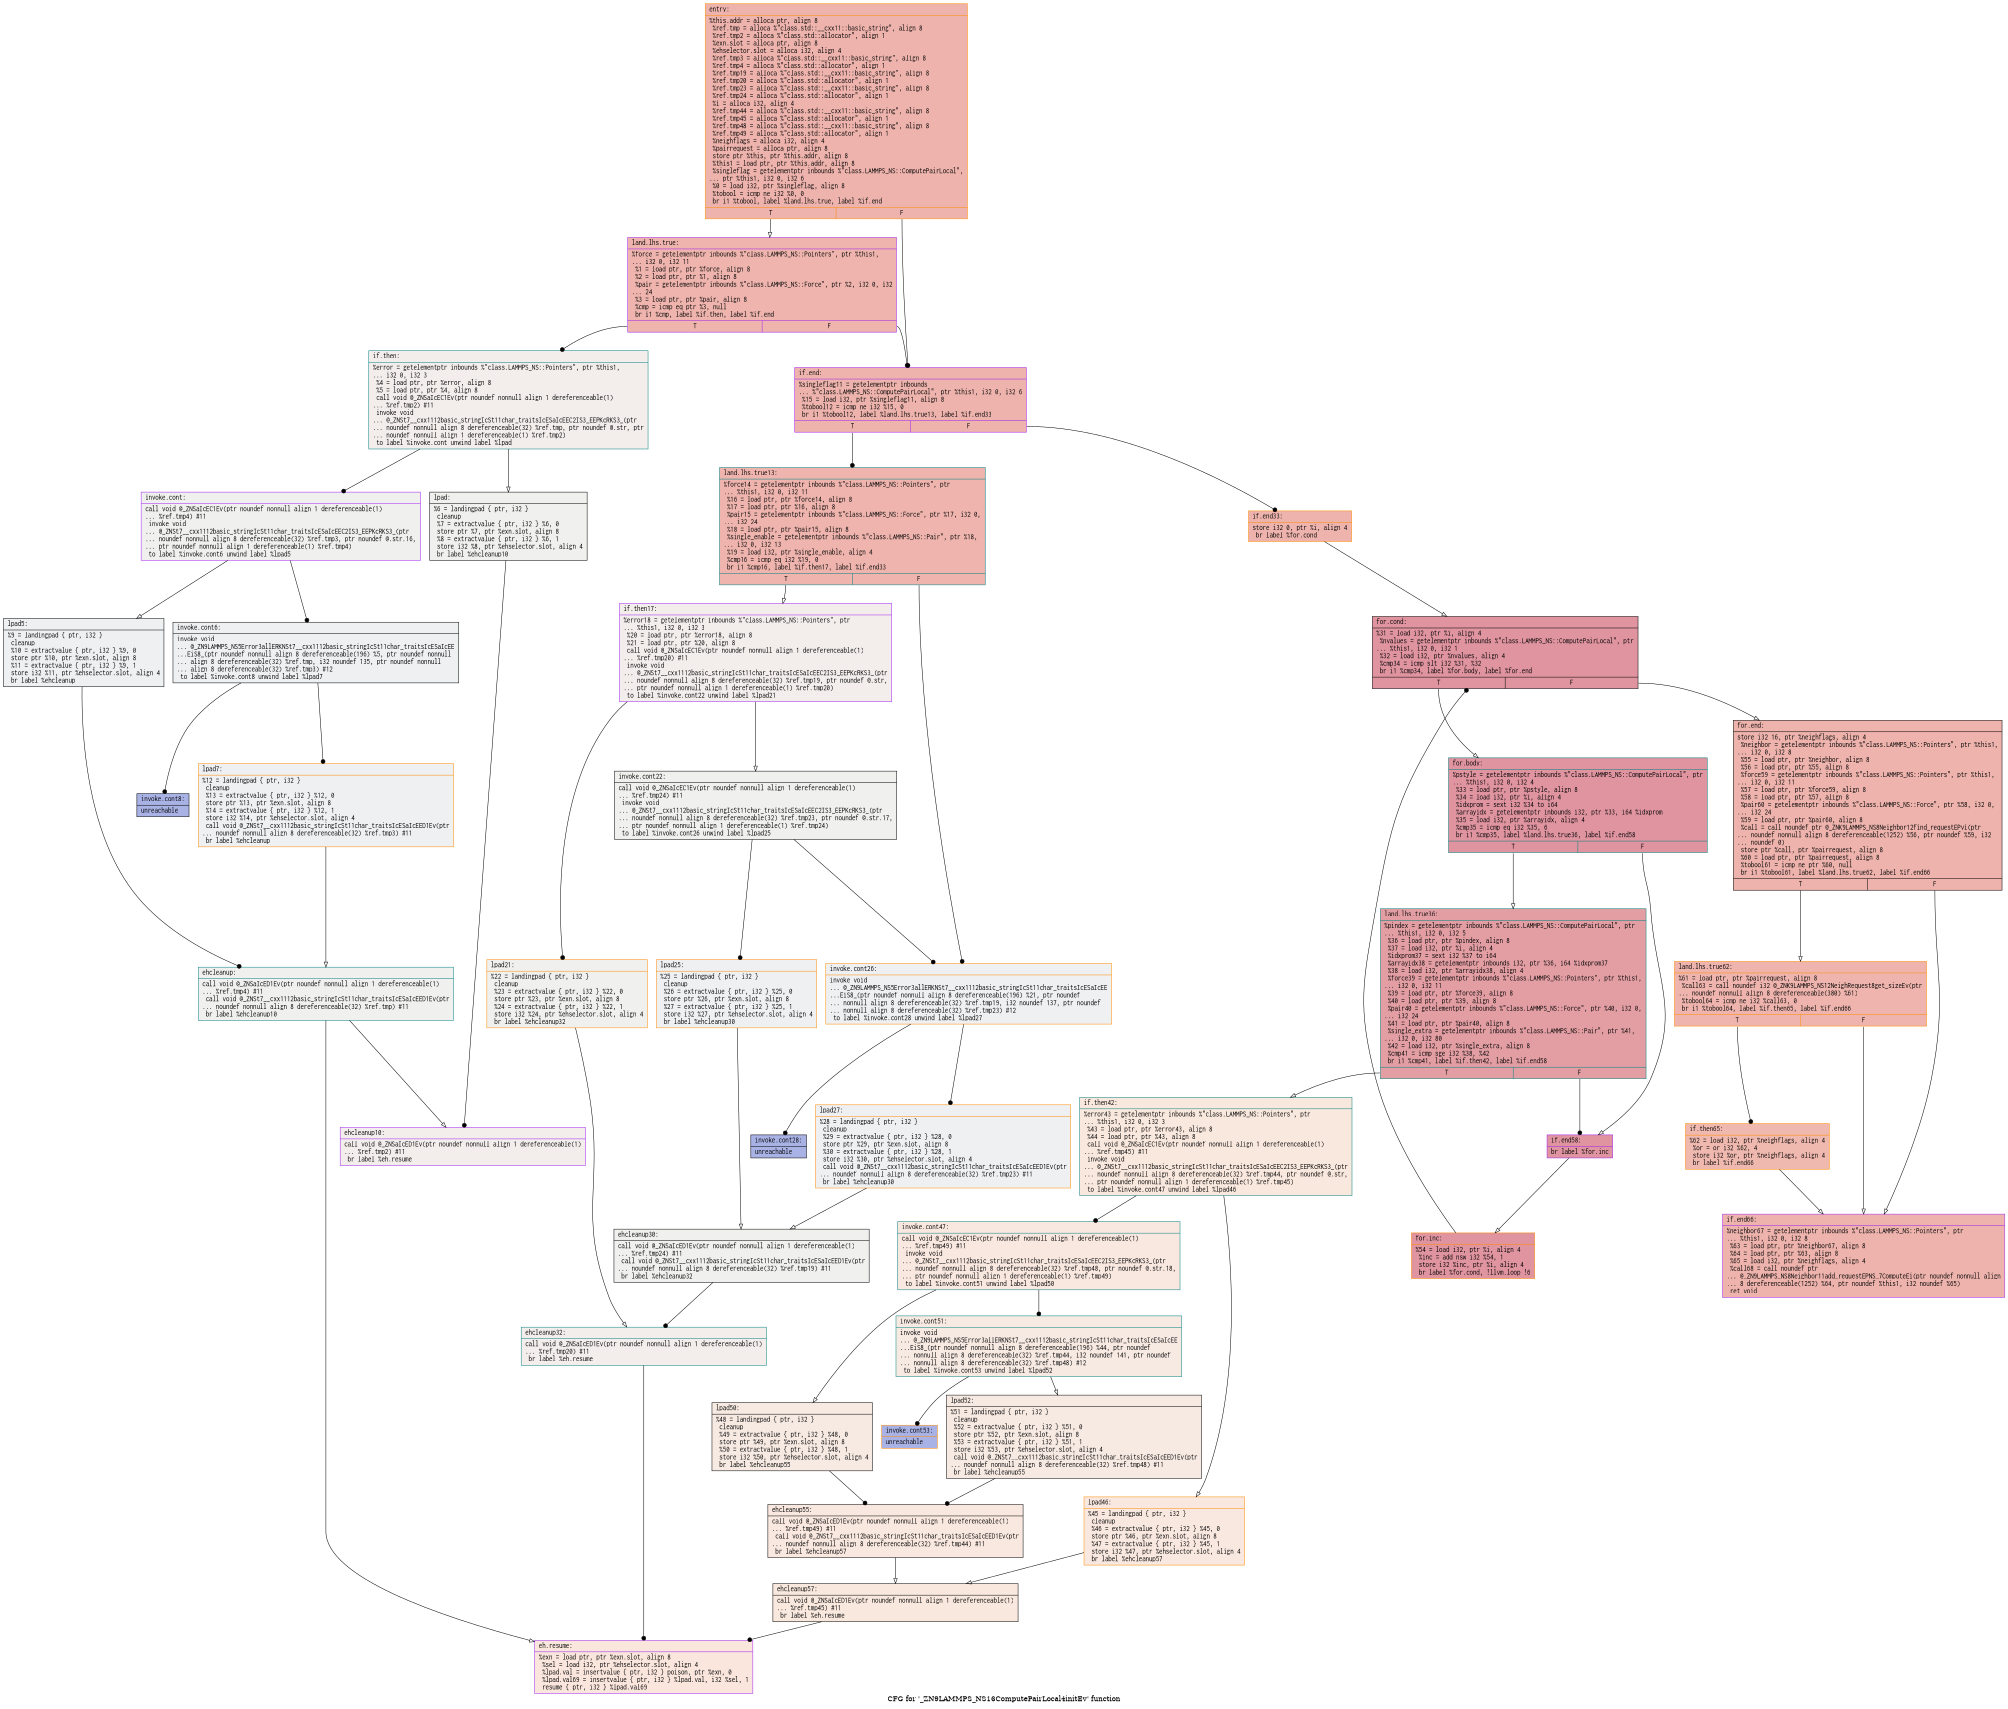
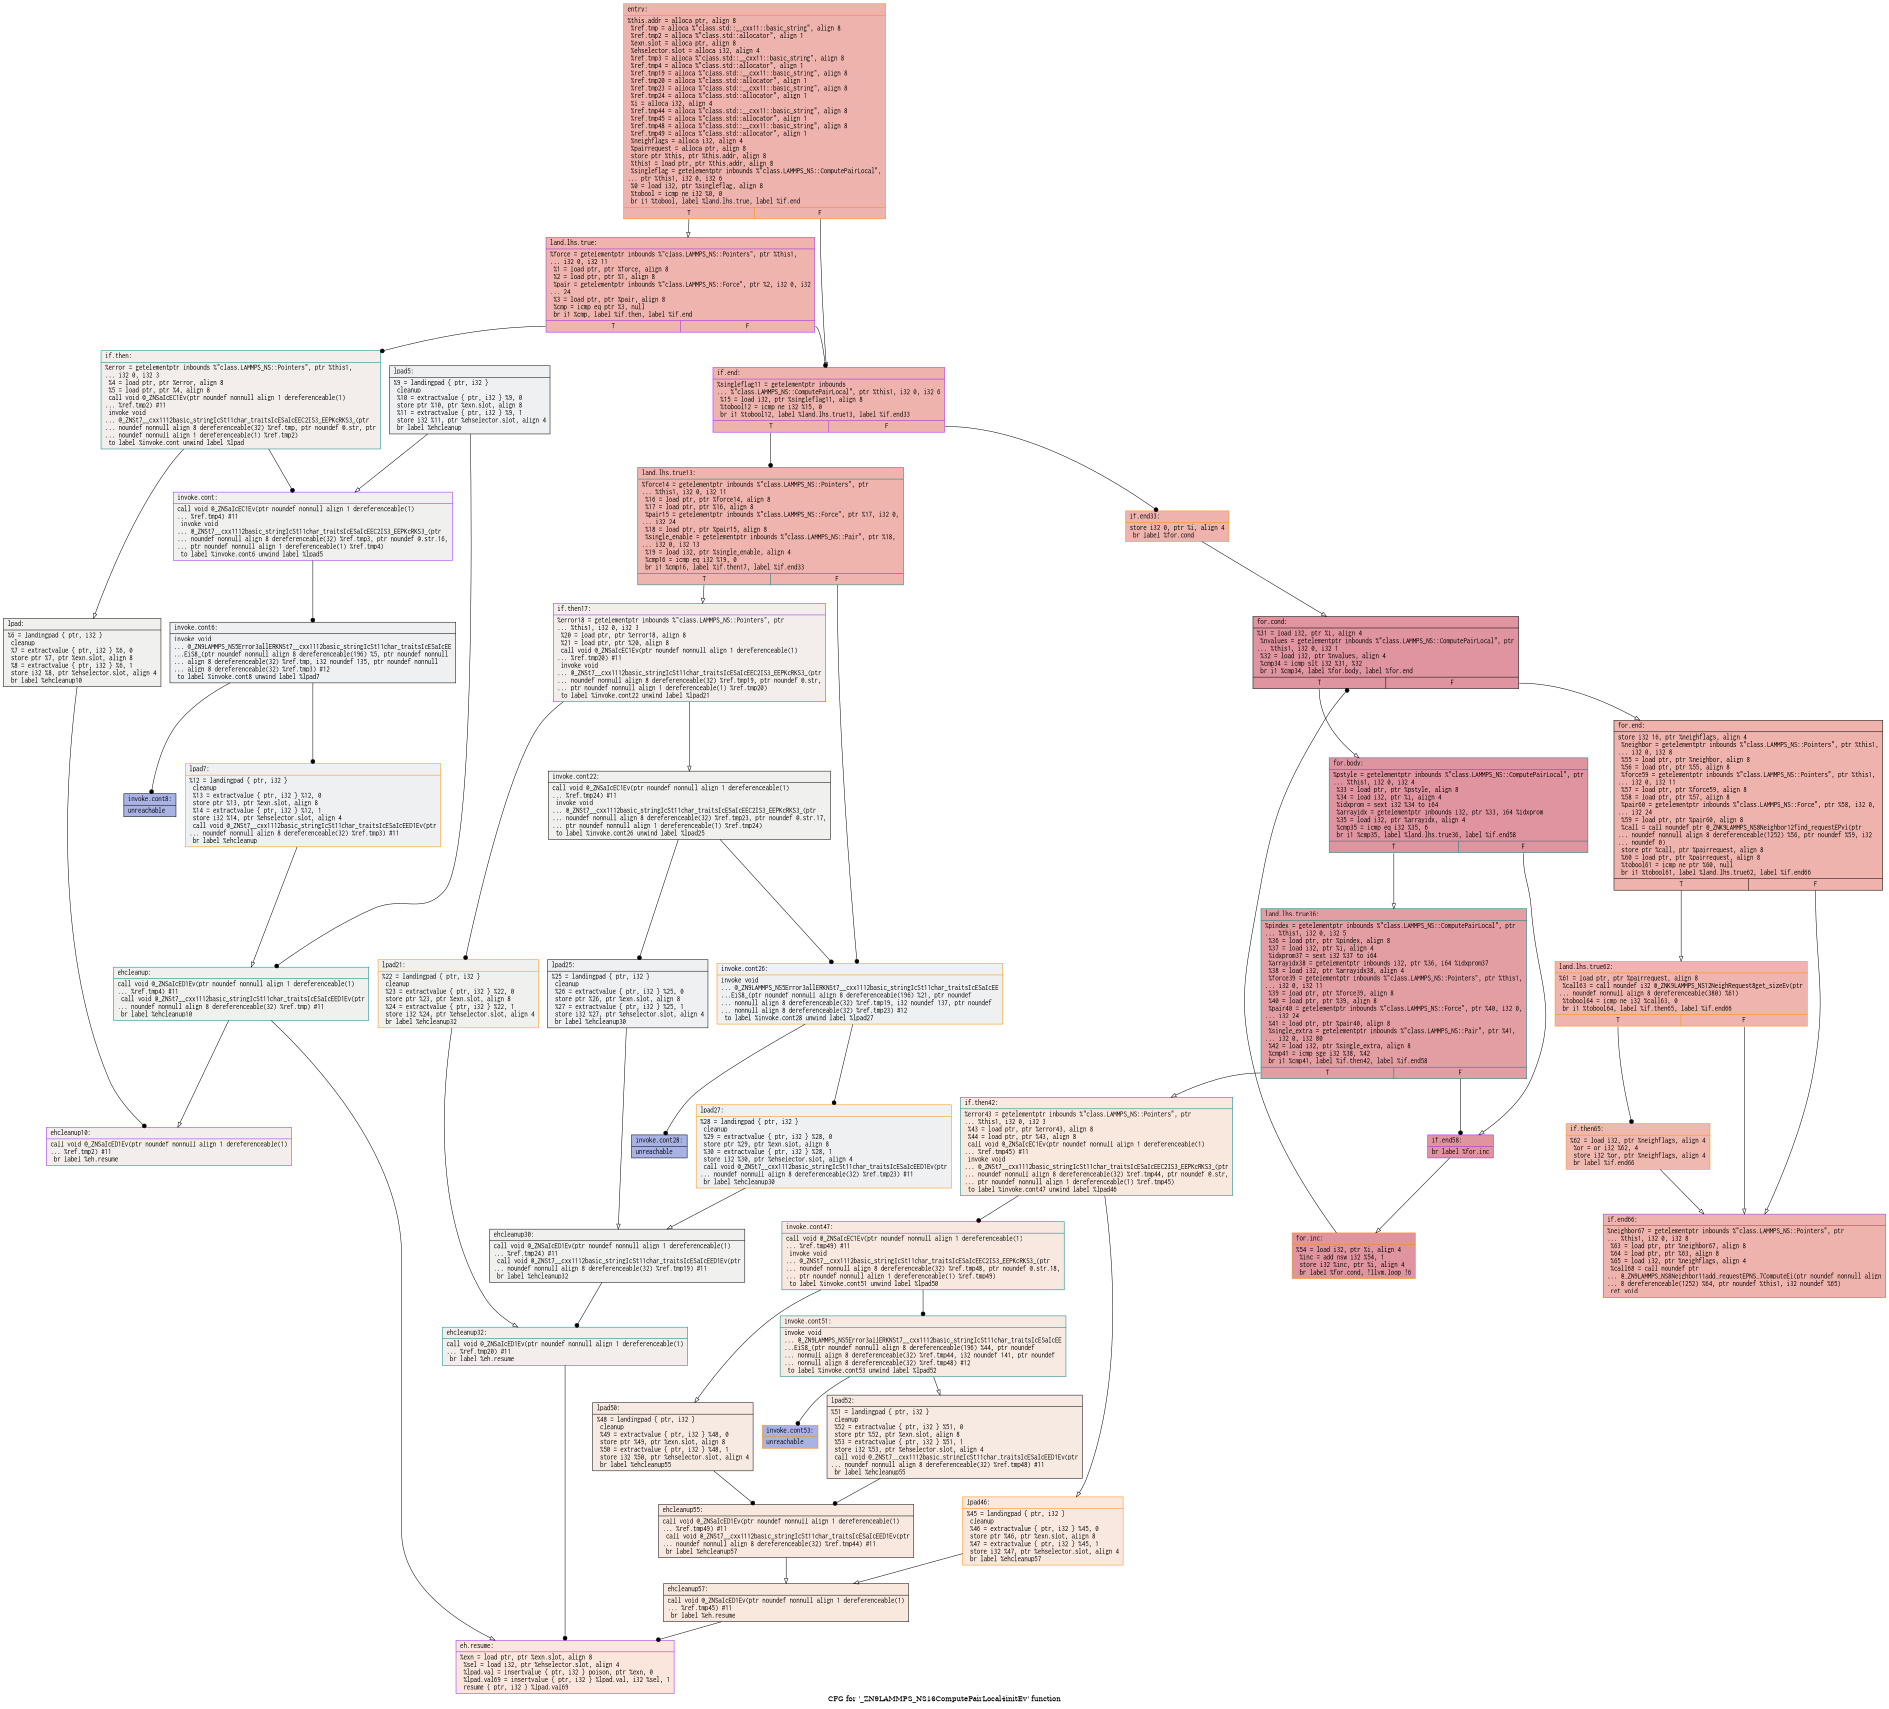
edge "entry:" -> "if.end:": arrowhead dot -> onormal
edge "invoke.cont:" -> "lpad5:": reversed
node "lpad25:": color darkorange -> black
